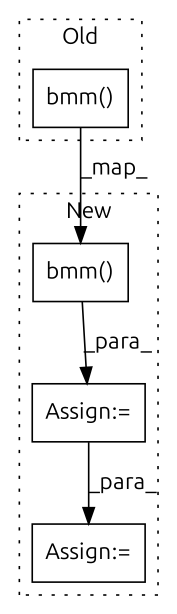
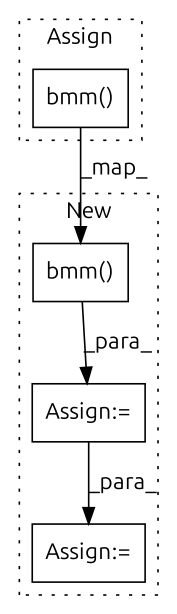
cluster "Old": label "Old" -> "Assign"
